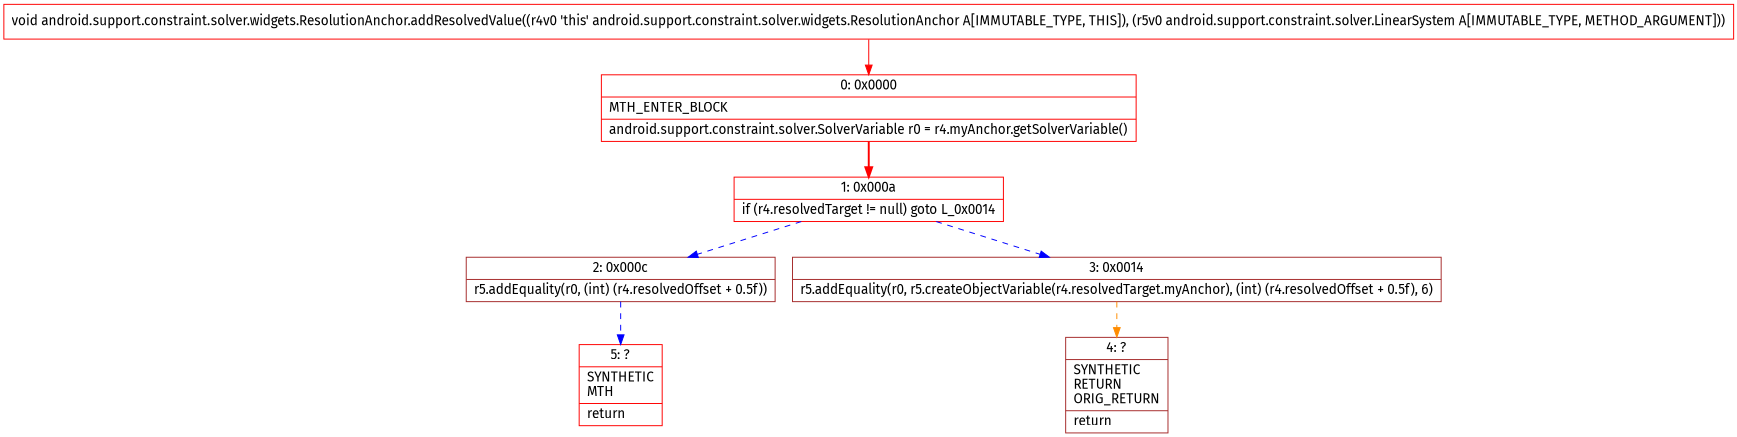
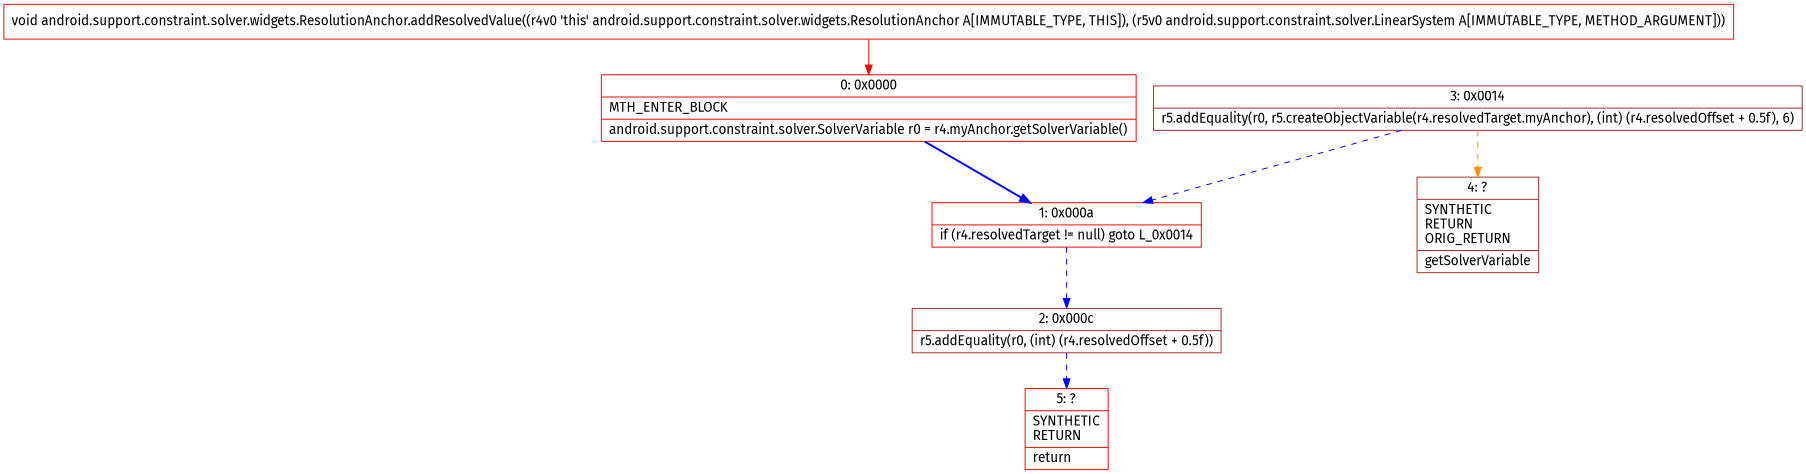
edge "0: 0x0000" -> "1: 0x000a": color red -> blue
edge "1: 0x000a" -> "3: 0x0014": reversed
node "5: ?": text "MTH" -> "RETURN"
node "4: ?": text "return" -> "getSolverVariable"
